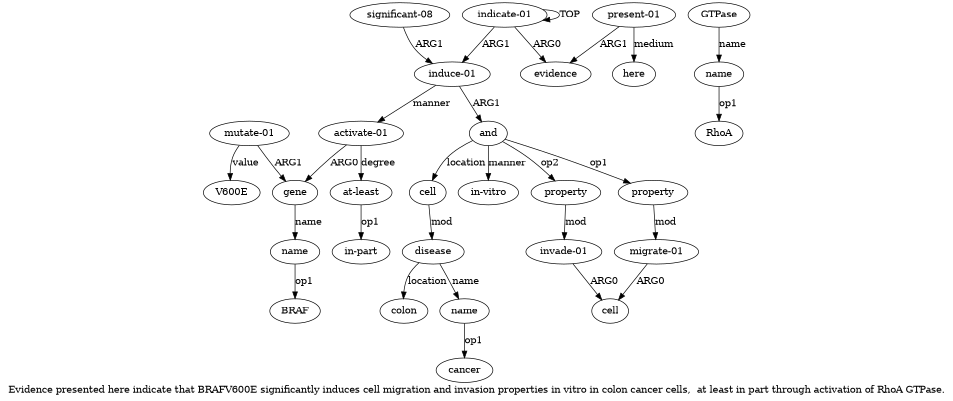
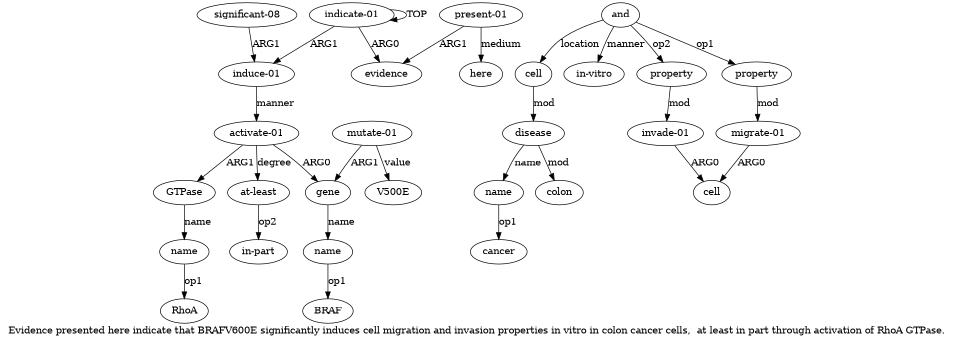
edge "induce-01" -> "and": removed, label "ARG1"
edge "activate-01" -> "GTPase": added, label "ARG1"
node "V600E": label "V600E" -> "V500E"
edge "at-least" -> "in-part": label "op1" -> "op2"
edge "disease" -> "colon": label "location" -> "mod"
